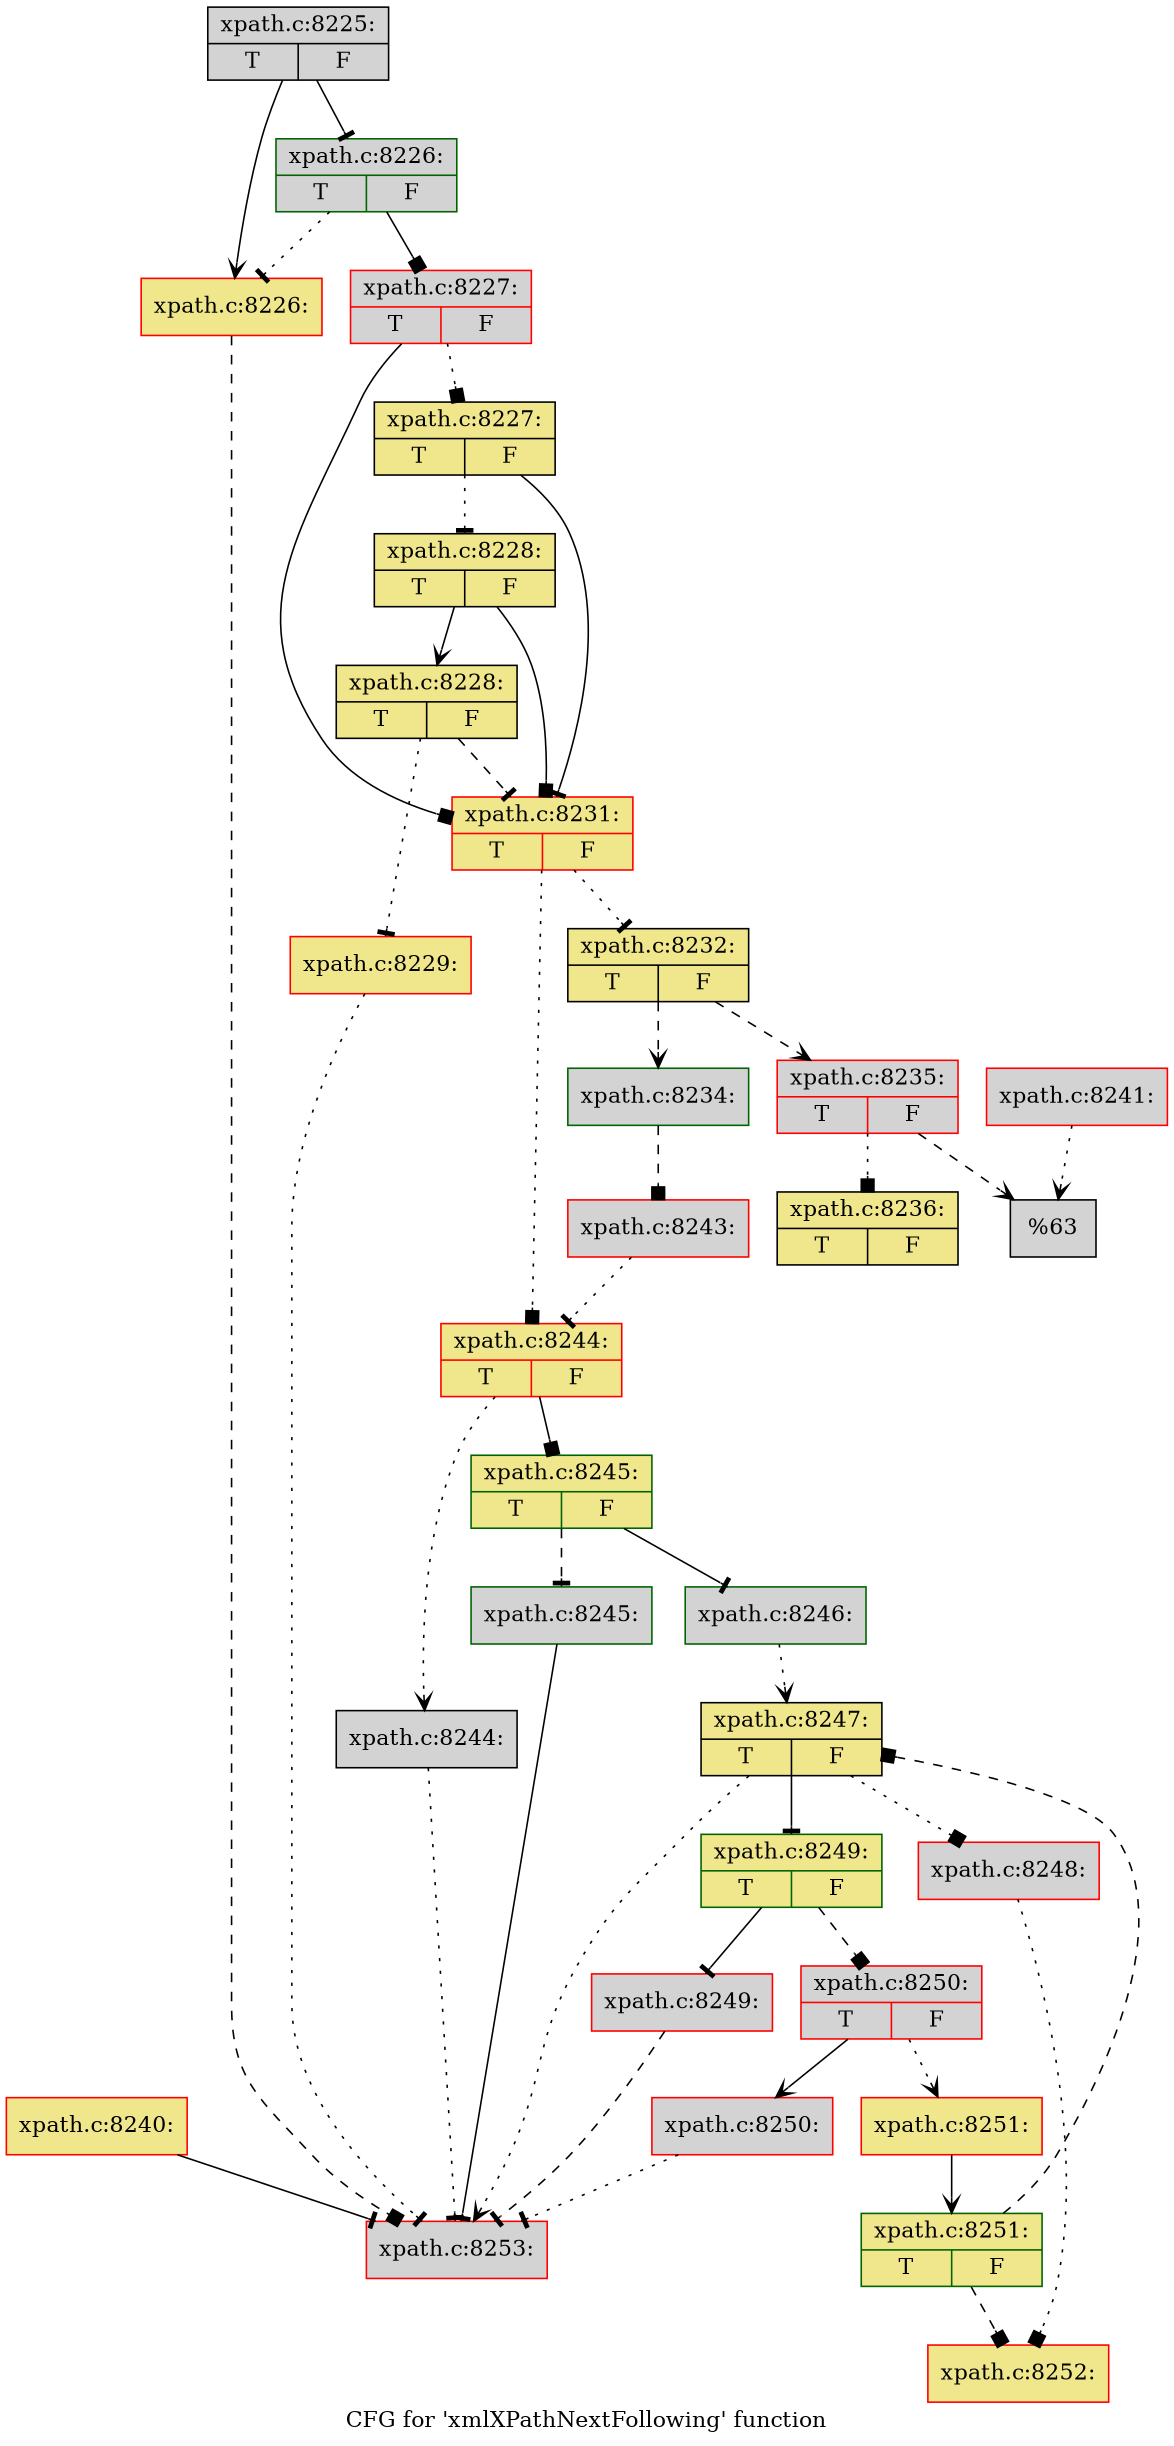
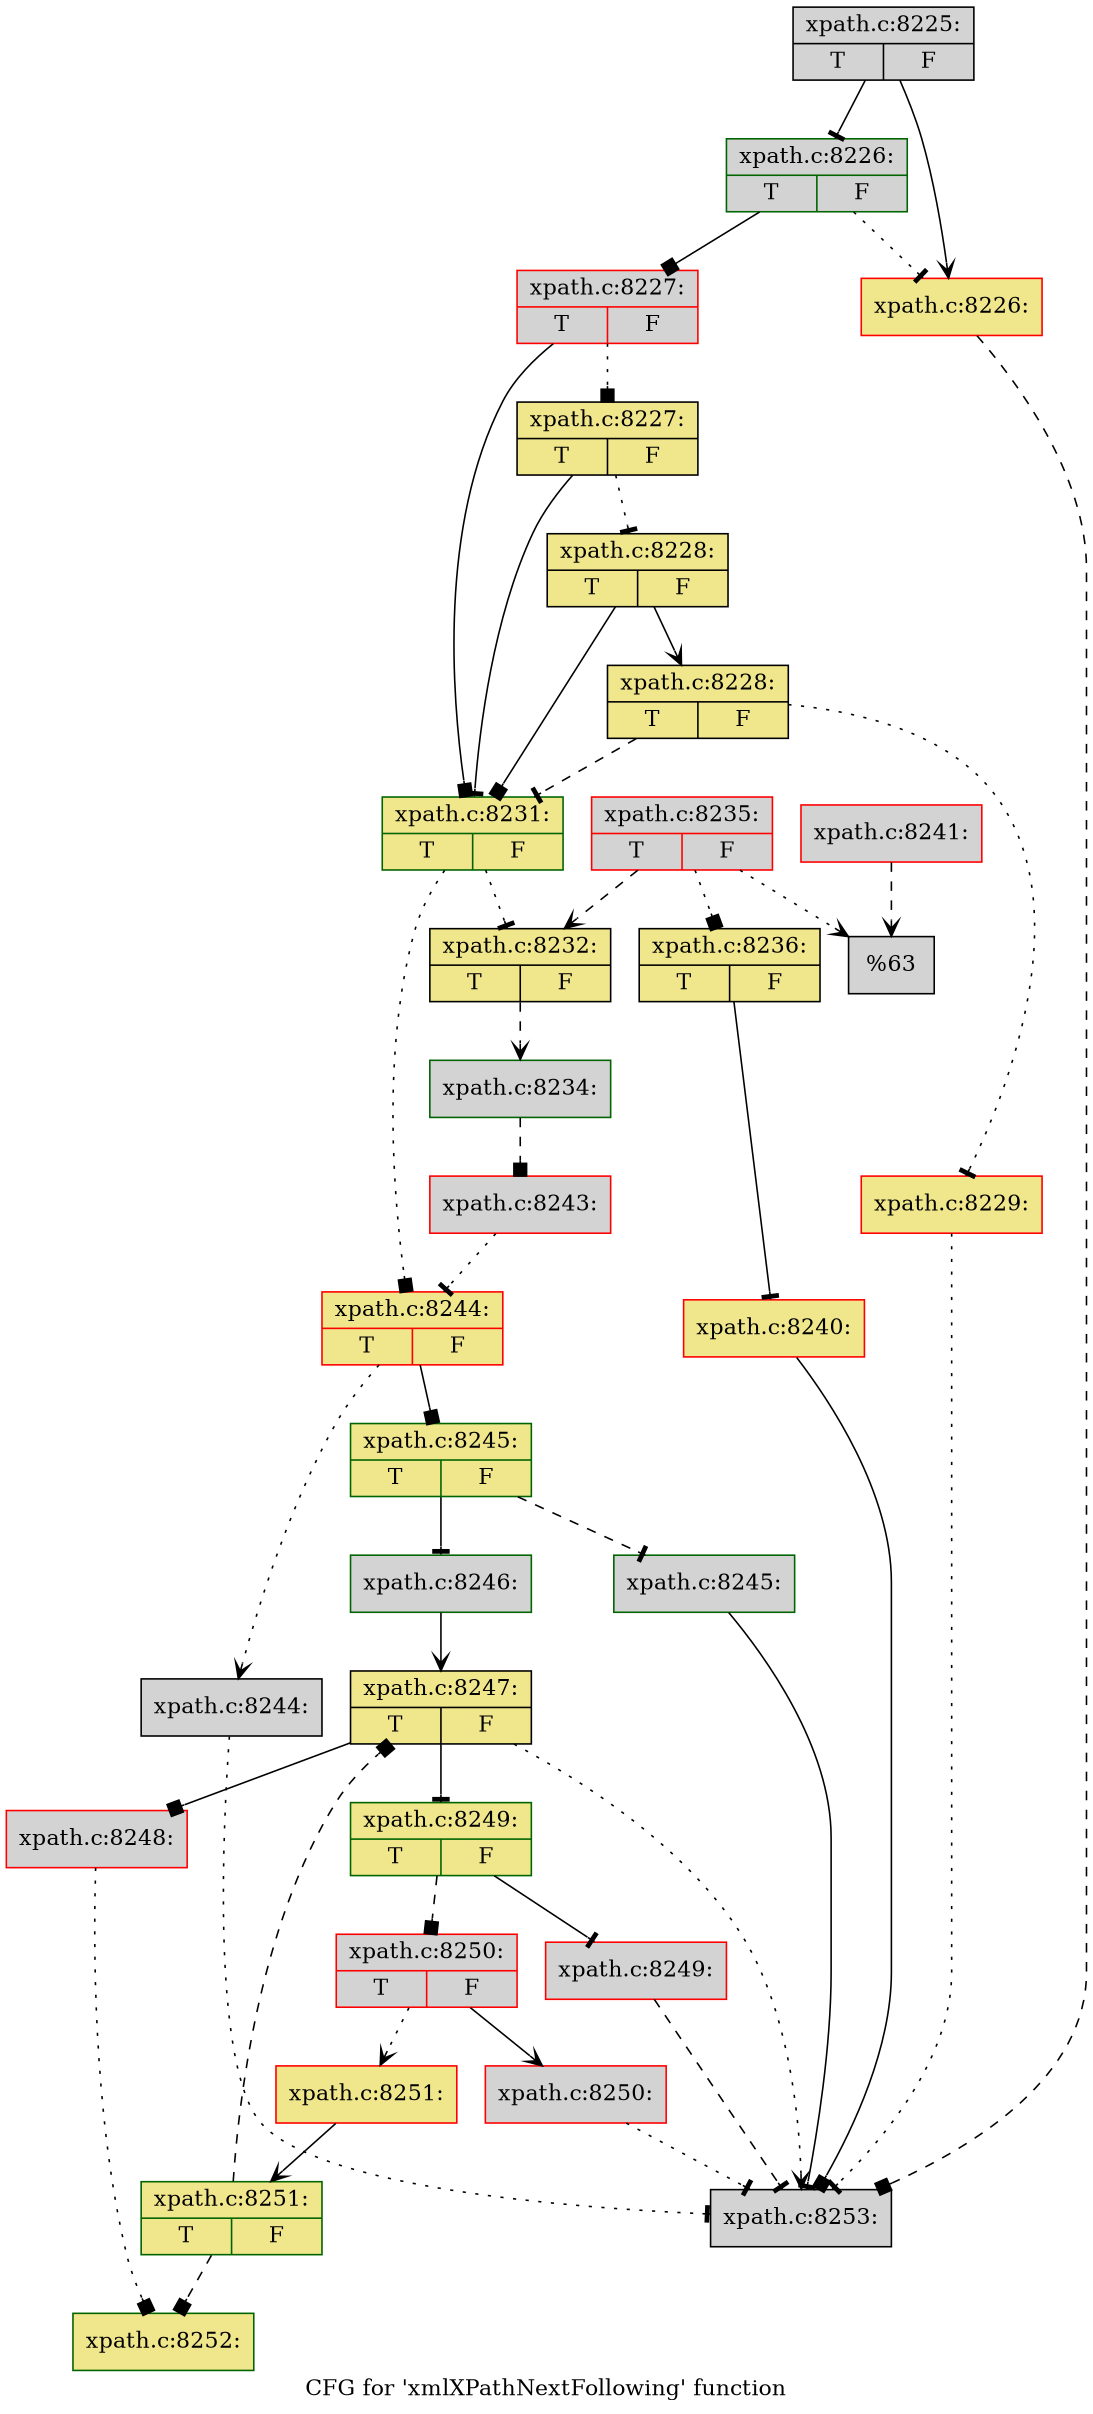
node "xpath.c:8231:": color red -> darkgreen
edge "xpath.c:8232:" -> "xpath.c:8235:": reversed
edge "xpath.c:8236:" -> "xpath.c:8240:": added
edge "xpath.c:8241:" -> "%63": style dotted -> dashed
edge "xpath.c:8235:" -> "%63": style dashed -> dotted
edge "xpath.c:8246:" -> "xpath.c:8247:": style dotted -> solid
edge "xpath.c:8247:" -> "xpath.c:8248:": style dotted -> solid
edge "xpath.c:8240:" -> "xpath.c:8253:": arrowhead tee -> box
node "xpath.c:8253:": color red -> black
node "xpath.c:8252:": color red -> darkgreen
